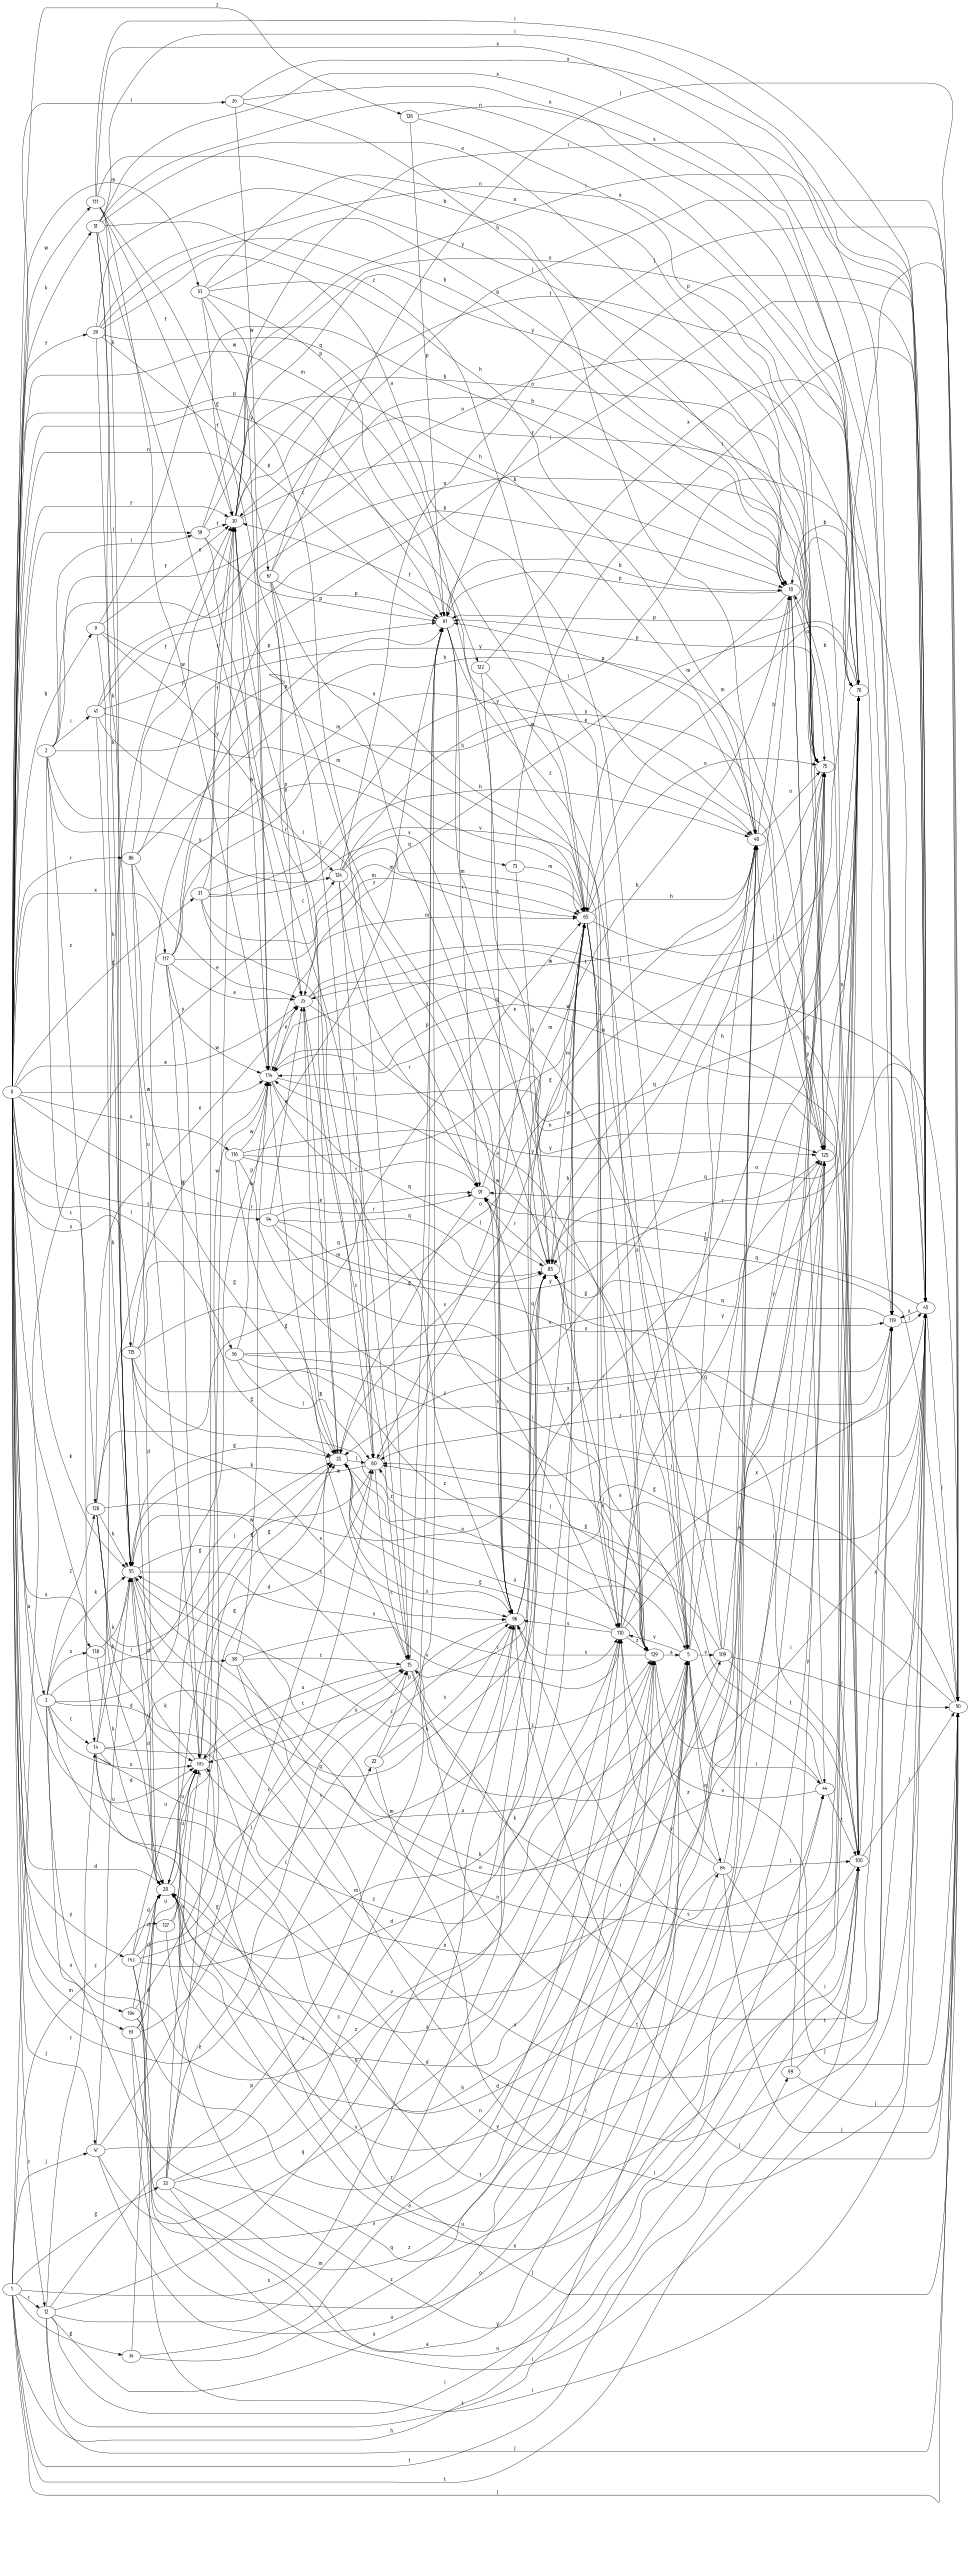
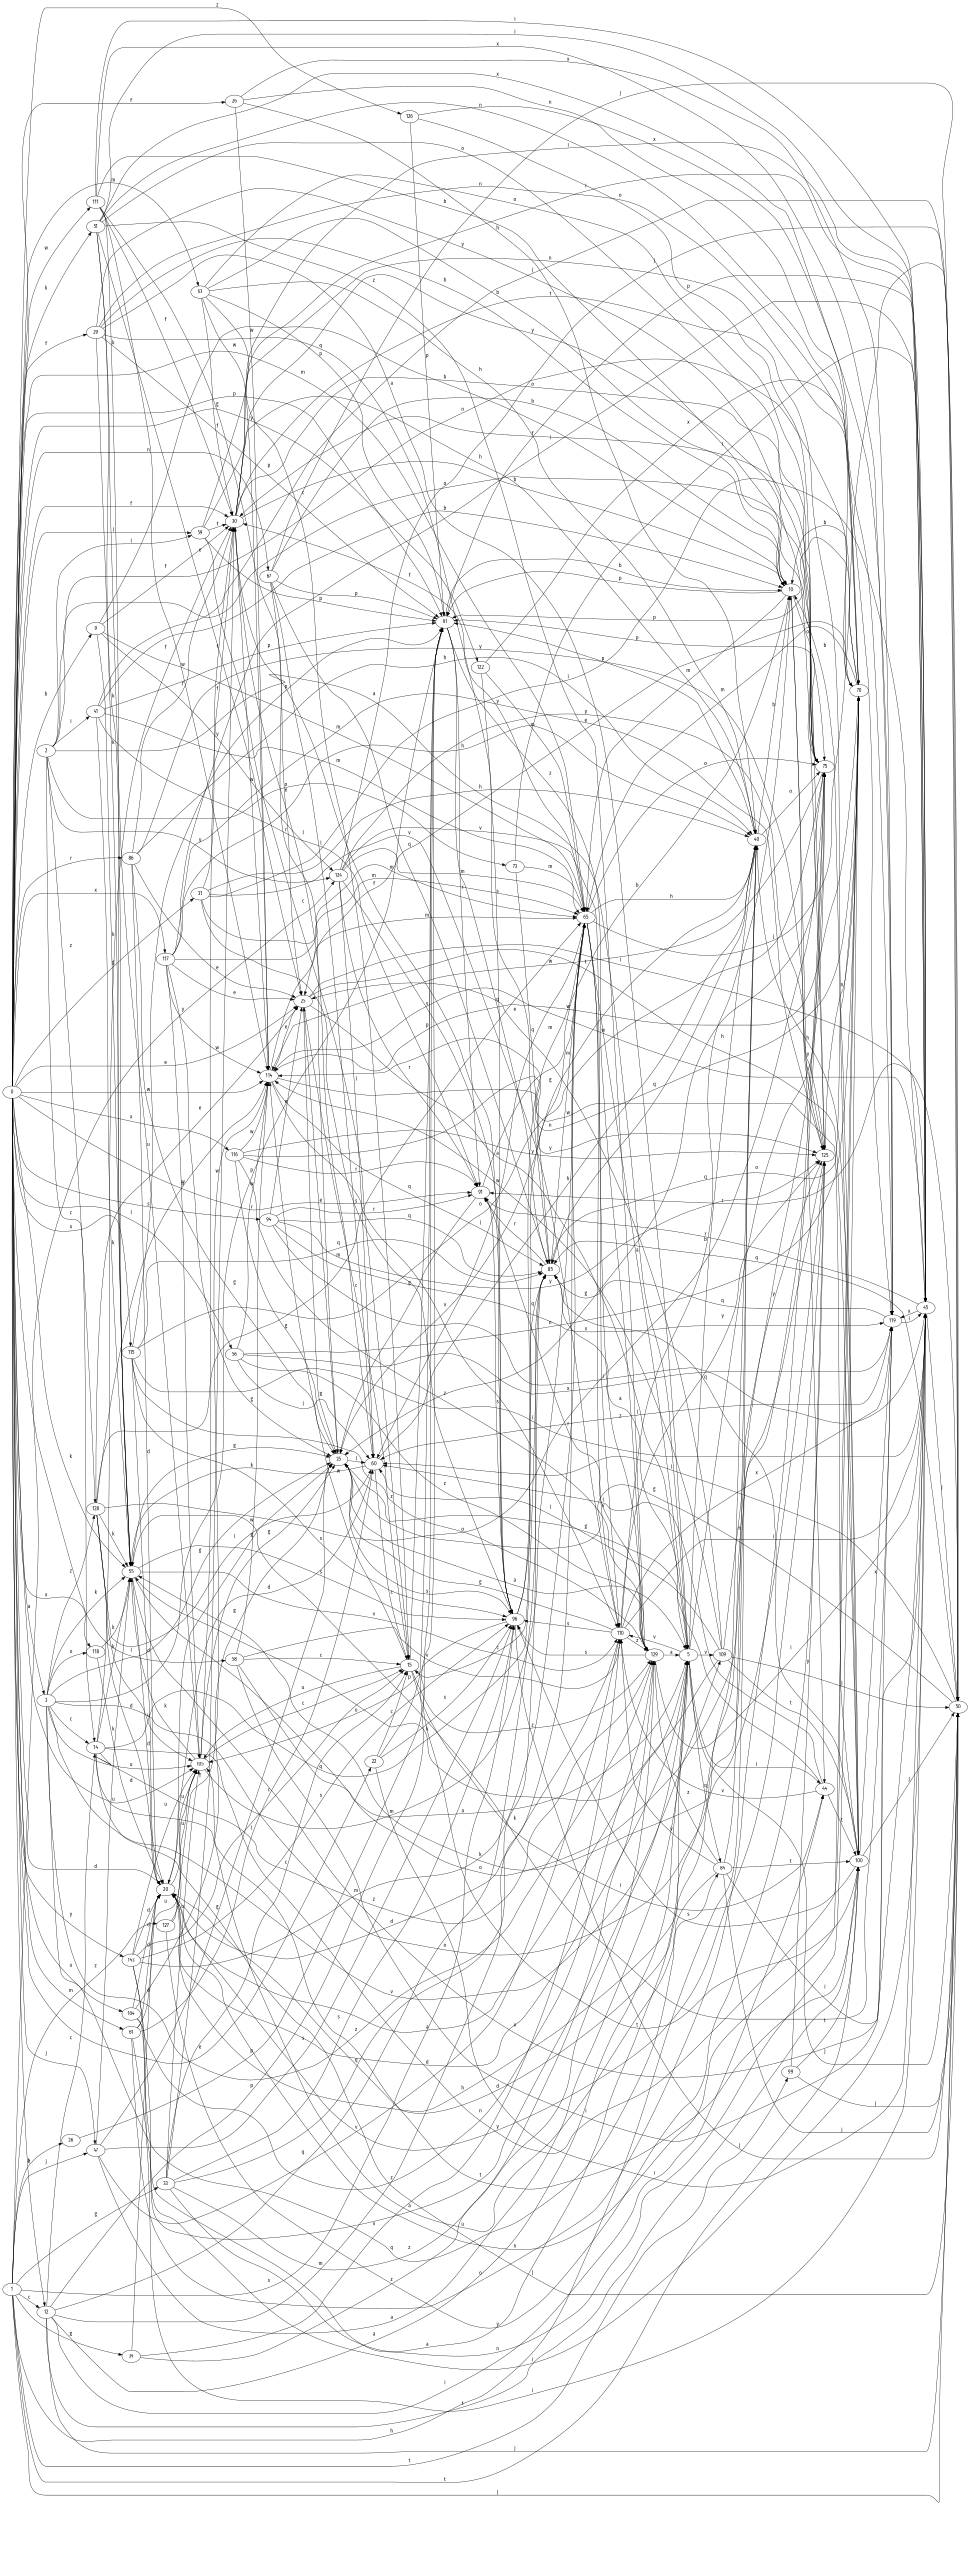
edge "0" -> "26": label "l" -> "f"
edge "5" -> "85": reversed
edge "55" -> "70": removed, label "n"
node "36": added
